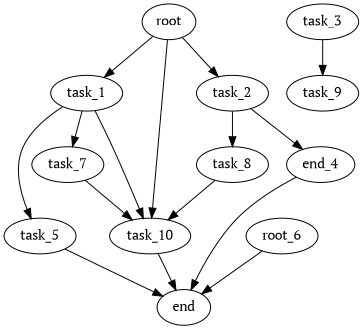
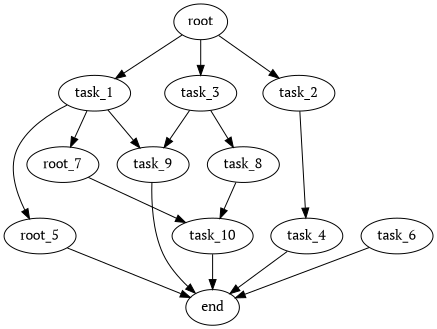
edge "root" -> "task_10": now "root" -> "task_3"
edge "task_2" -> "task_8": now "task_3" -> "task_8"
edge "task_1" -> "task_10": now "task_1" -> "task_9"
node "task_7": label "task_7" -> "root_7"
node "end_4": label "end_4" -> "task_4"
node "task_5": label "task_5" -> "root_5"
node "root_6": label "root_6" -> "task_6"
edge "task_9" -> "end": added
